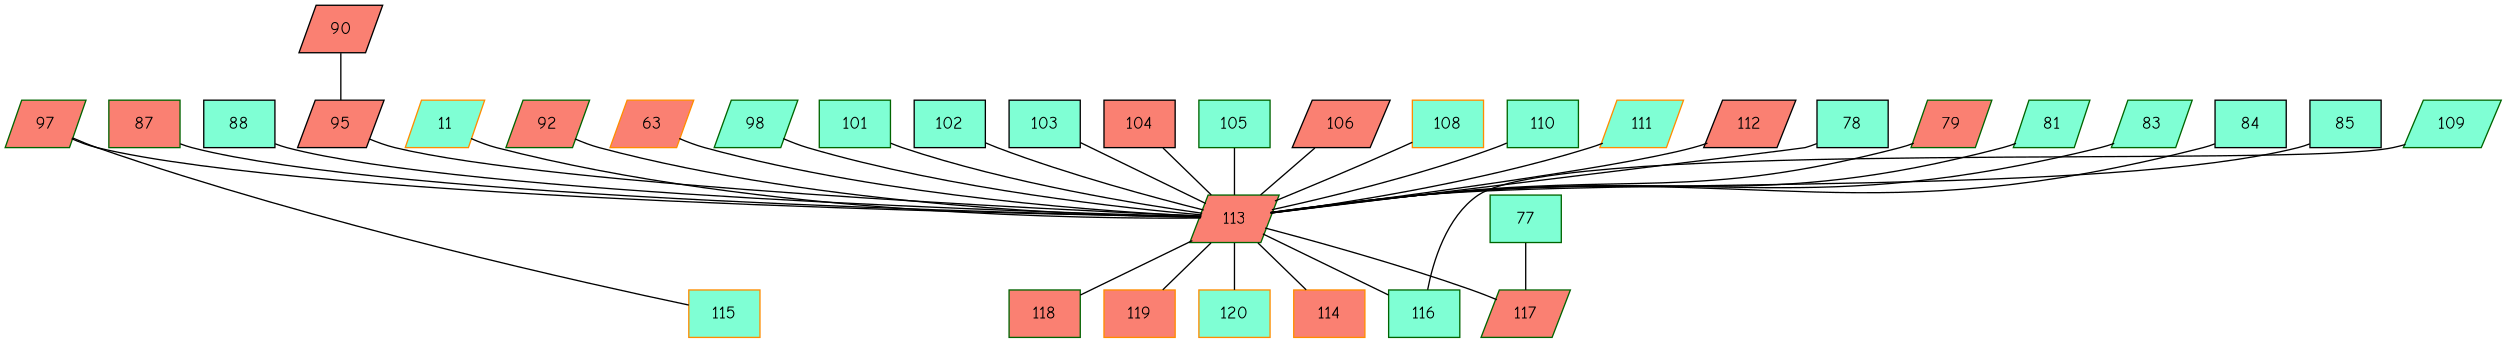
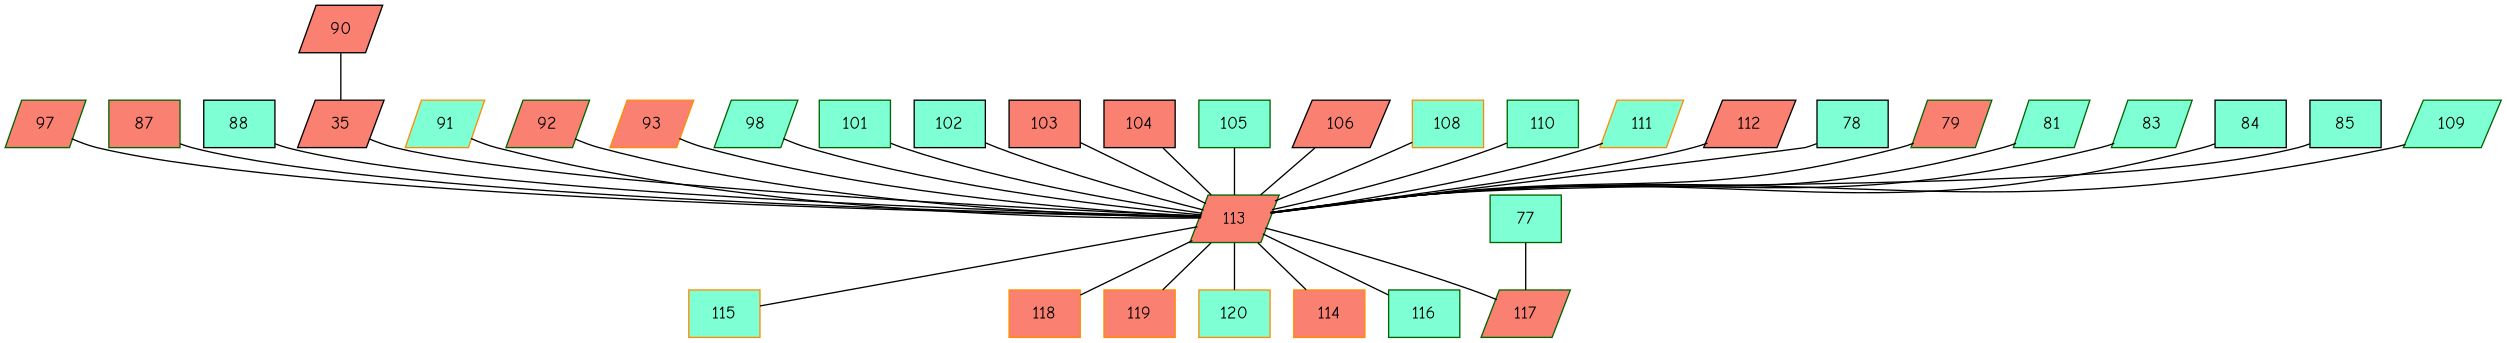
node "95": label "95" -> "35"
node "11": label "11" -> "91"
node "63": label "63" -> "93"
node "103": fillcolor aquamarine -> salmon
edge "109" -- "116": now "109" -- "113"
edge "97" -- "115": now "113" -- "115"
node "118": color darkgreen -> darkorange
